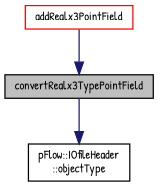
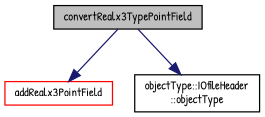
edge "addRealx3PointField" -> "convertRealx3TypePointField": reversed
node "pFlow::IOfileHeader ::objectType": label "pFlow::IOfileHeader ::objectType" -> "objectType::IOfileHeader ::objectType"
